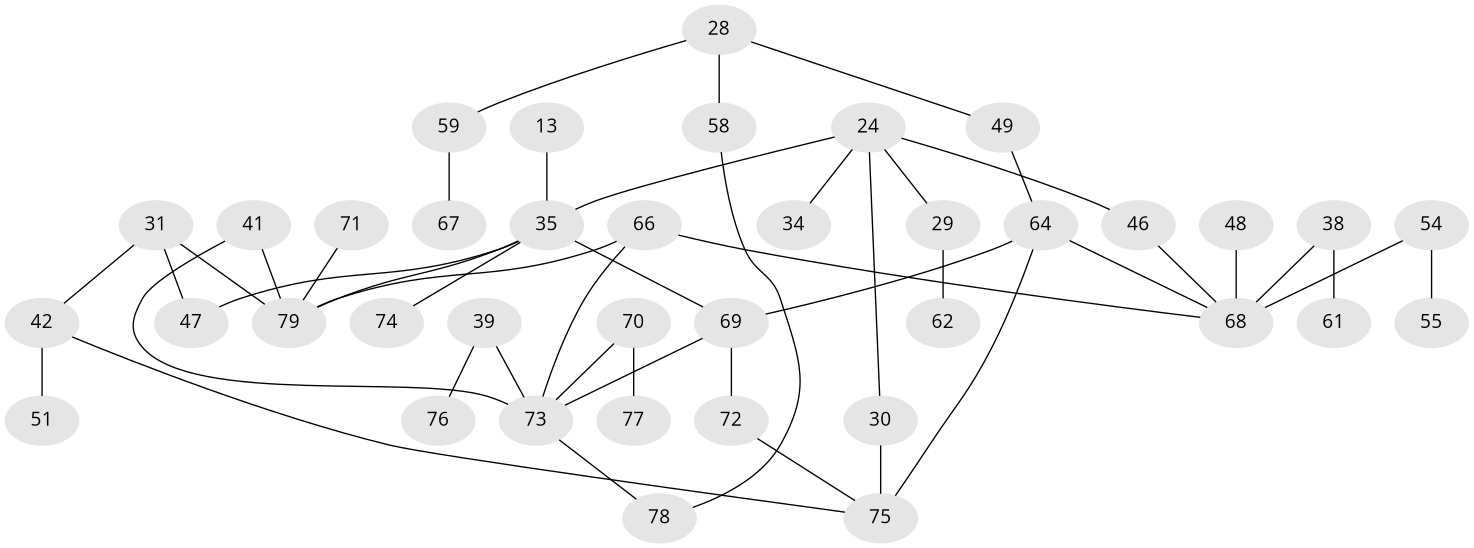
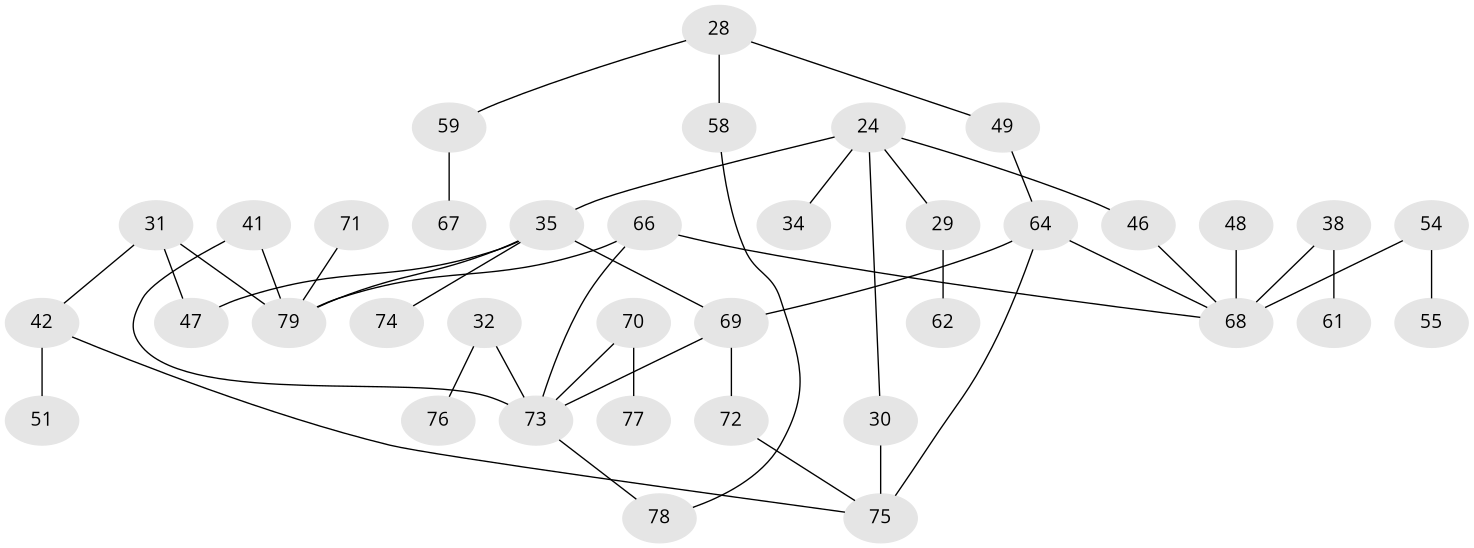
node "13": removed
node "39": label "39" -> "32"
